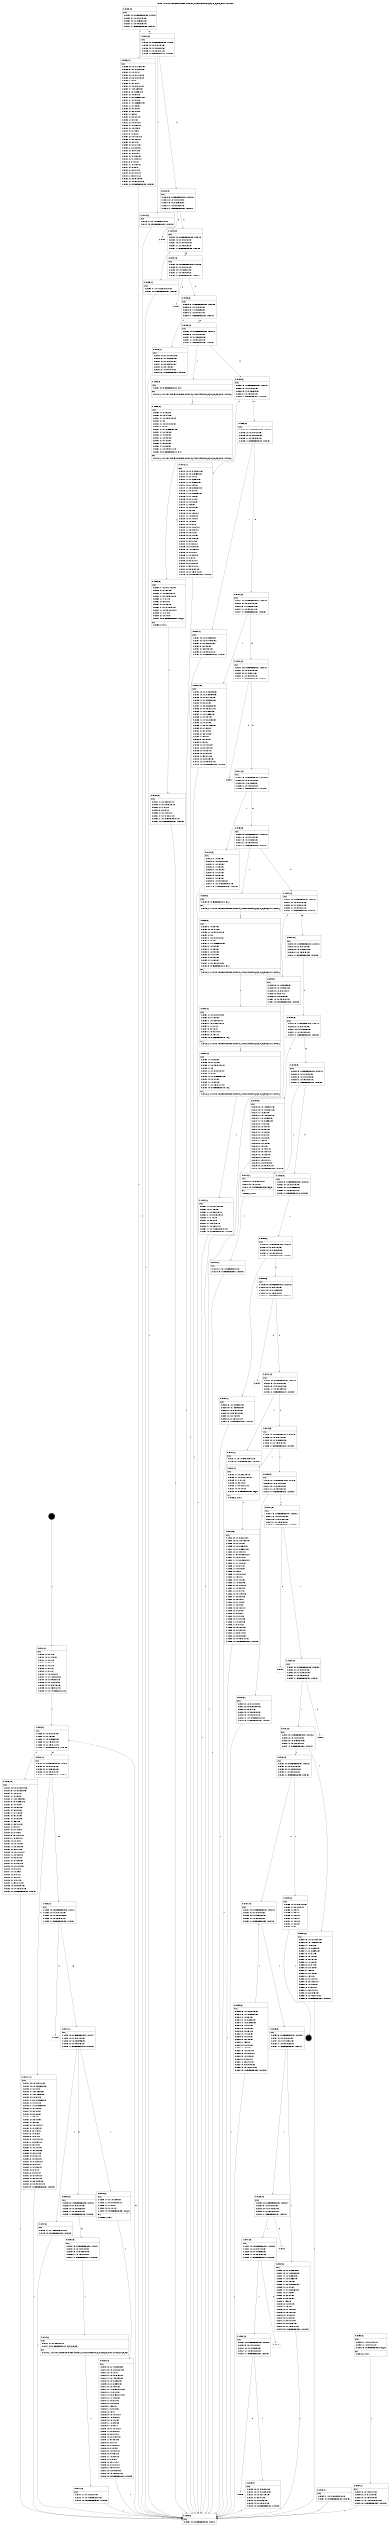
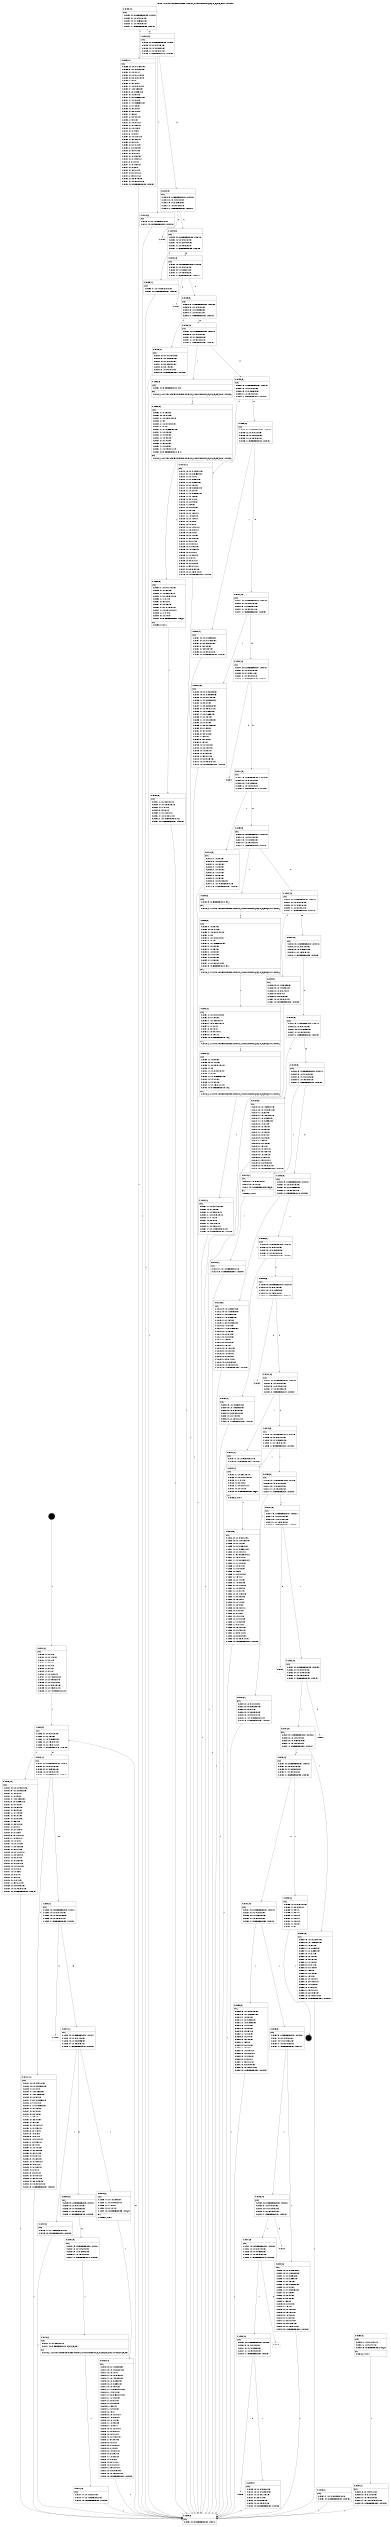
node "0x402445 [88]": added
edge "0x40205e [83]" -> "0x401bd6 [25]": reversed
